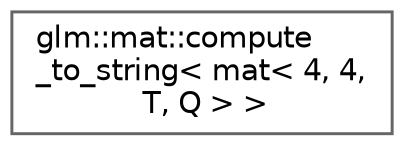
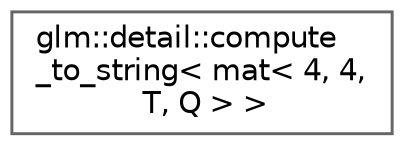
node "glm::mat::compute _to_string< mat< 4, 4, T, Q > >": label "glm::mat::compute _to_string< mat< 4, 4, T, Q > >" -> "glm::detail::compute _to_string< mat< 4, 4, T, Q > >"
